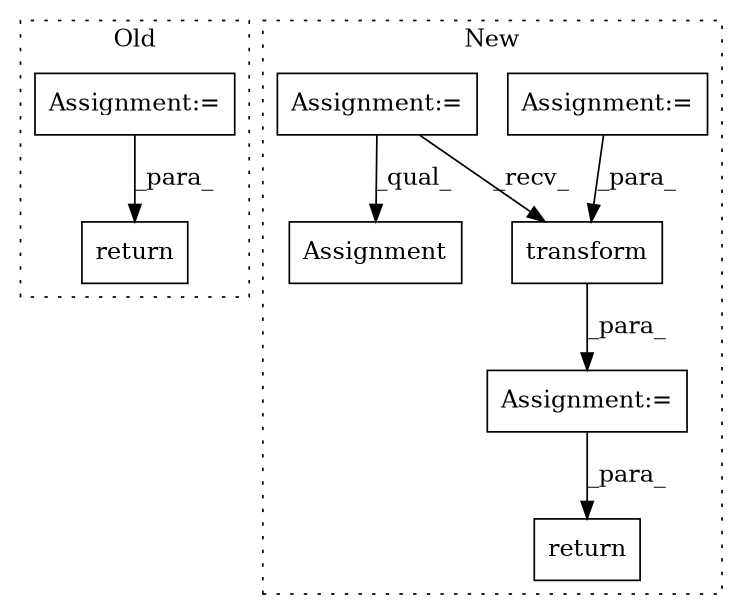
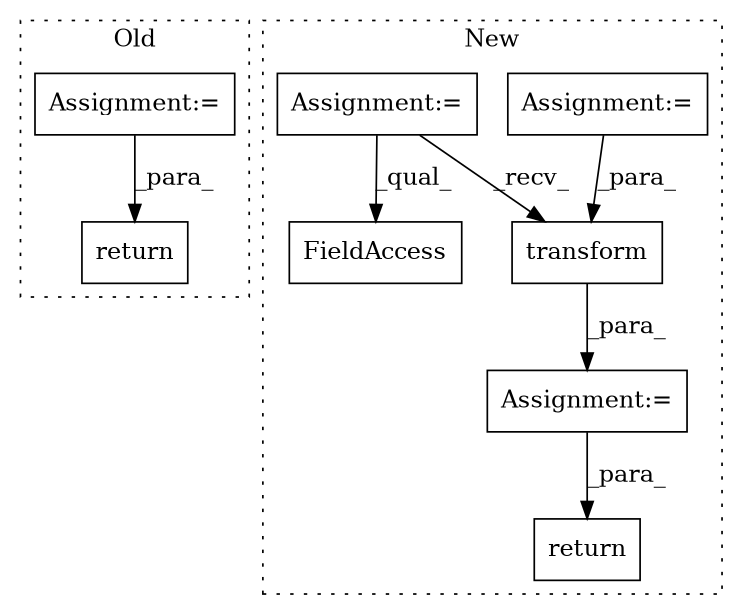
node "Assignment": label "Assignment" -> "FieldAccess"
